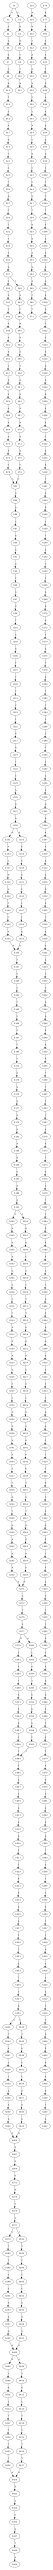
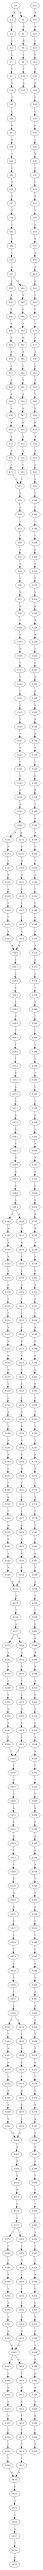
edge "S71" -> "S74": added, label "T"
